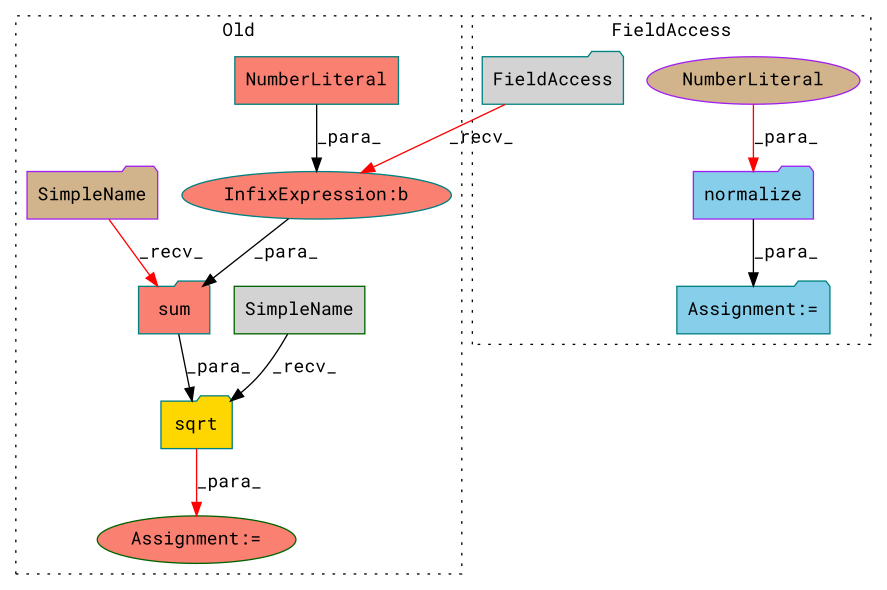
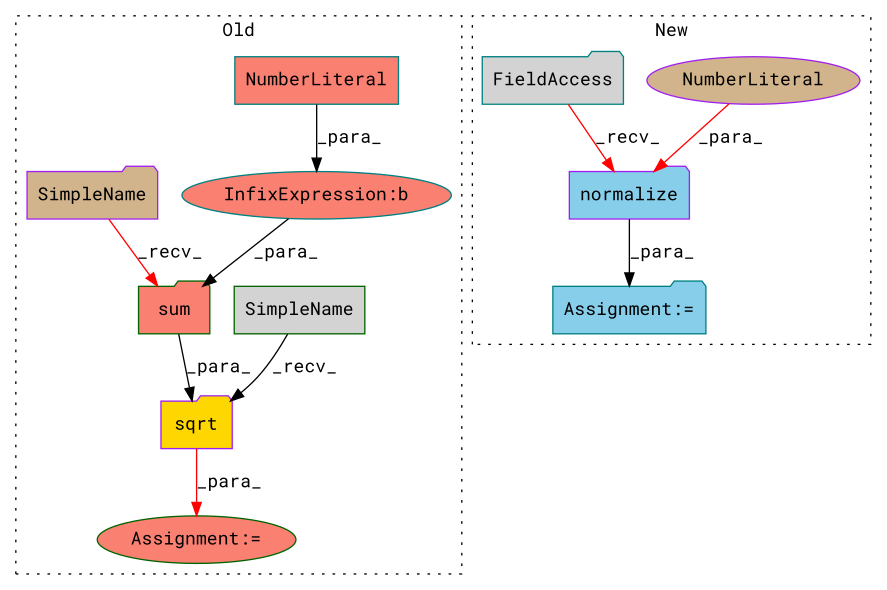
cluster "FieldAccess": label "FieldAccess" -> "New"
edge "FieldAccess" -> "InfixExpression:b": now "FieldAccess" -> "normalize"
node "sum": color teal -> darkgreen
node "sqrt": color teal -> purple
